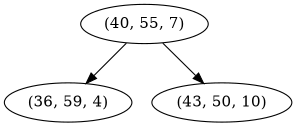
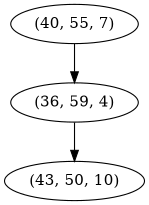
edge "(40, 55, 7)" -> "(43, 50, 10)": now "(36, 59, 4)" -> "(43, 50, 10)"
